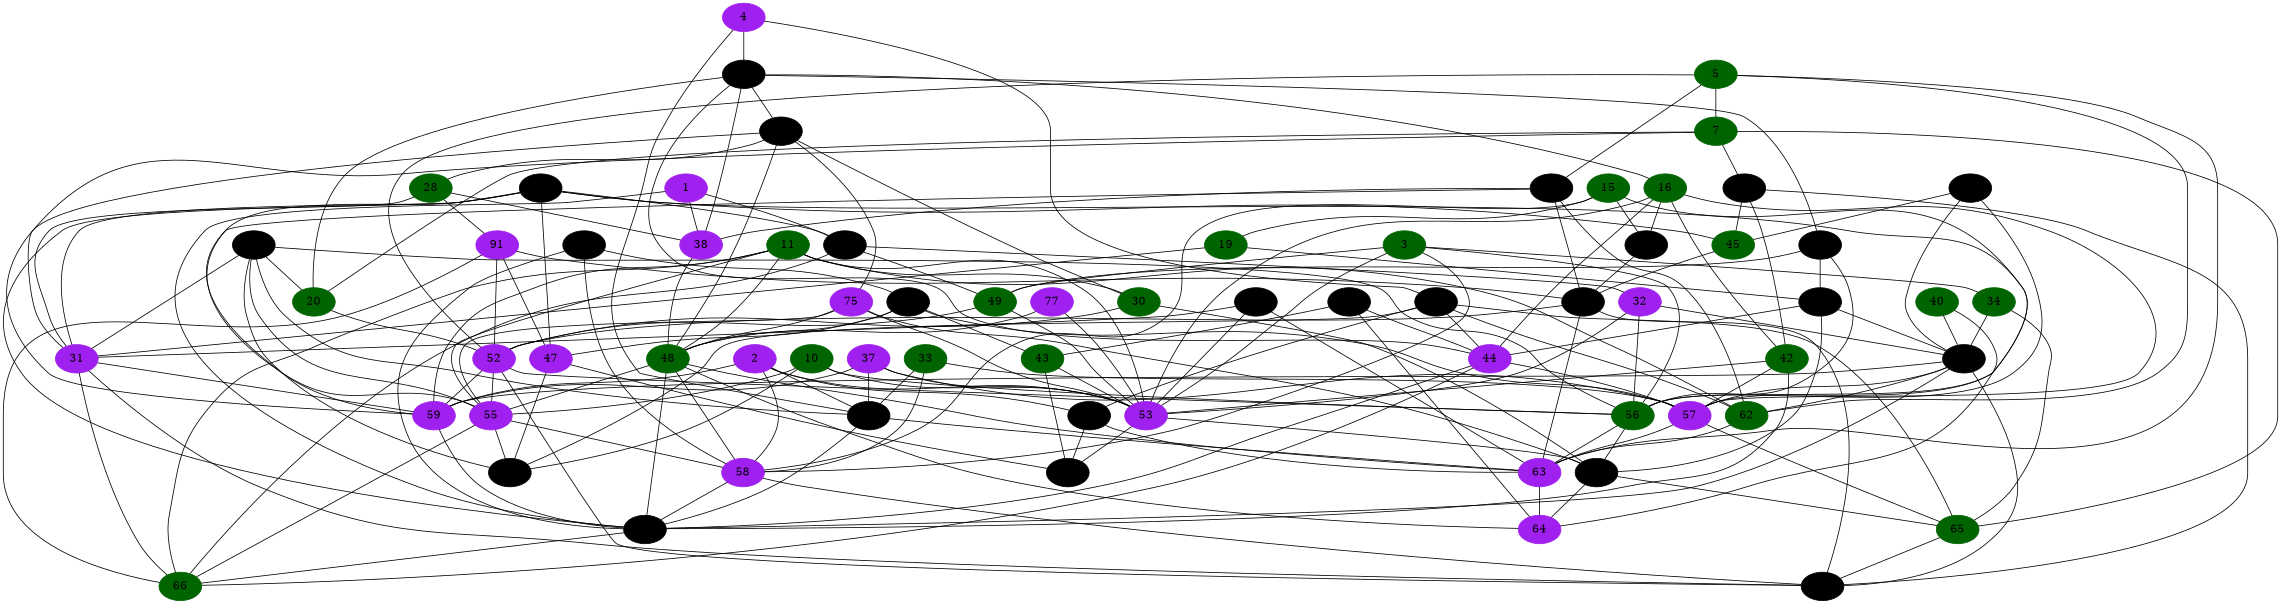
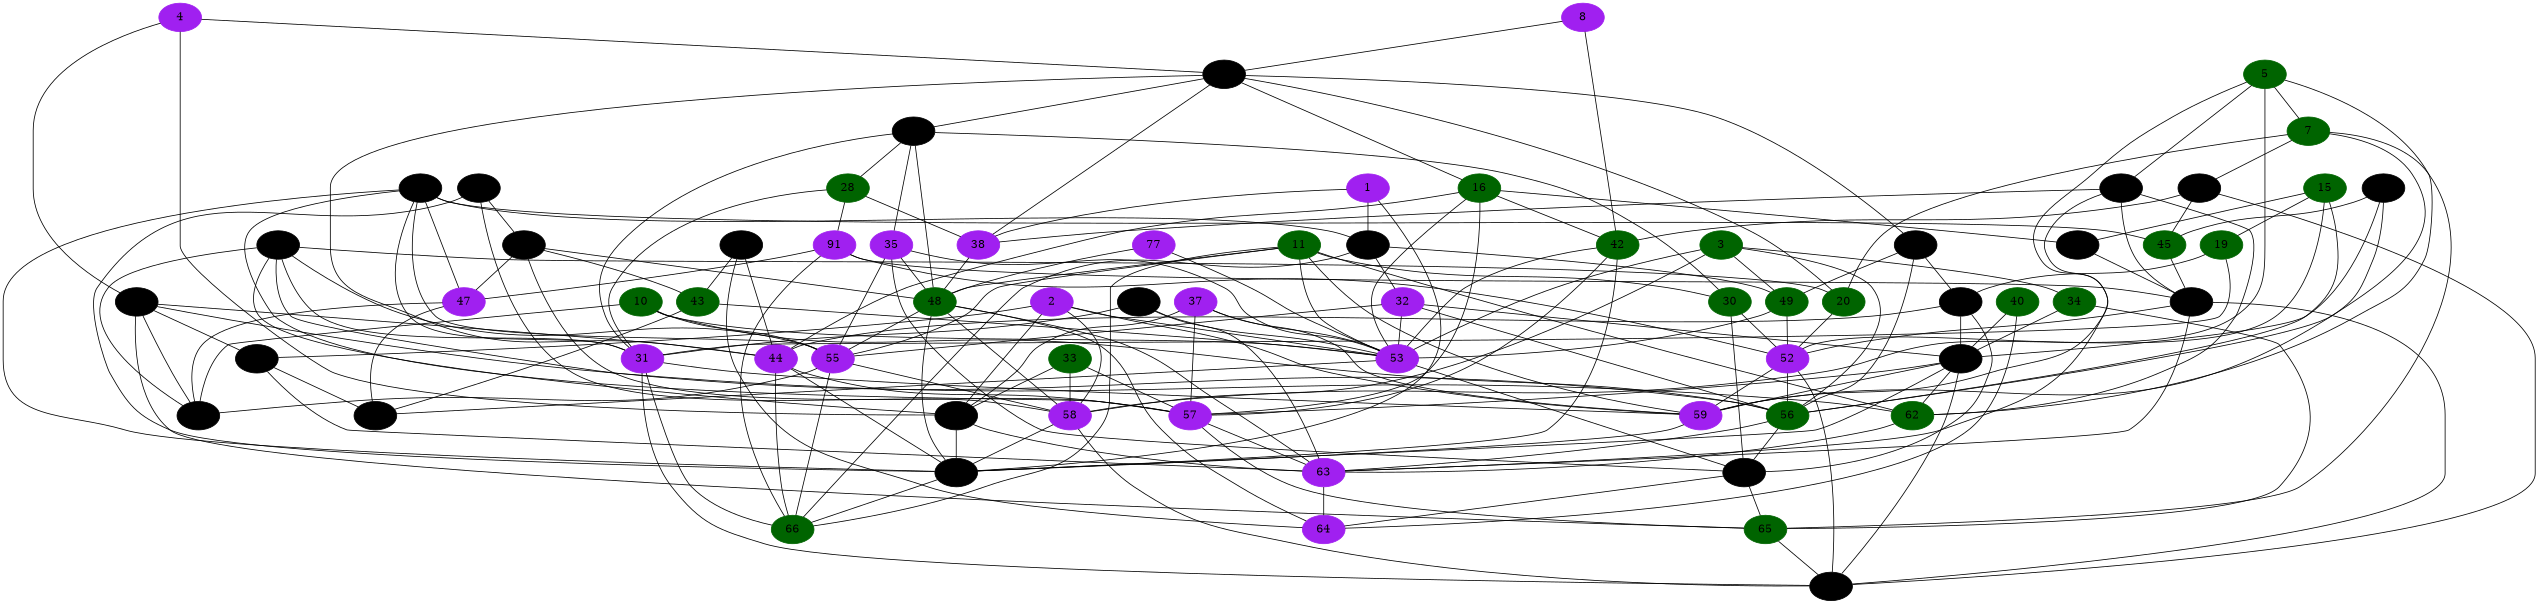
node "8": added
node "75": label "75" -> "35"
edge "52" -- "55": now "32" -- "55"
